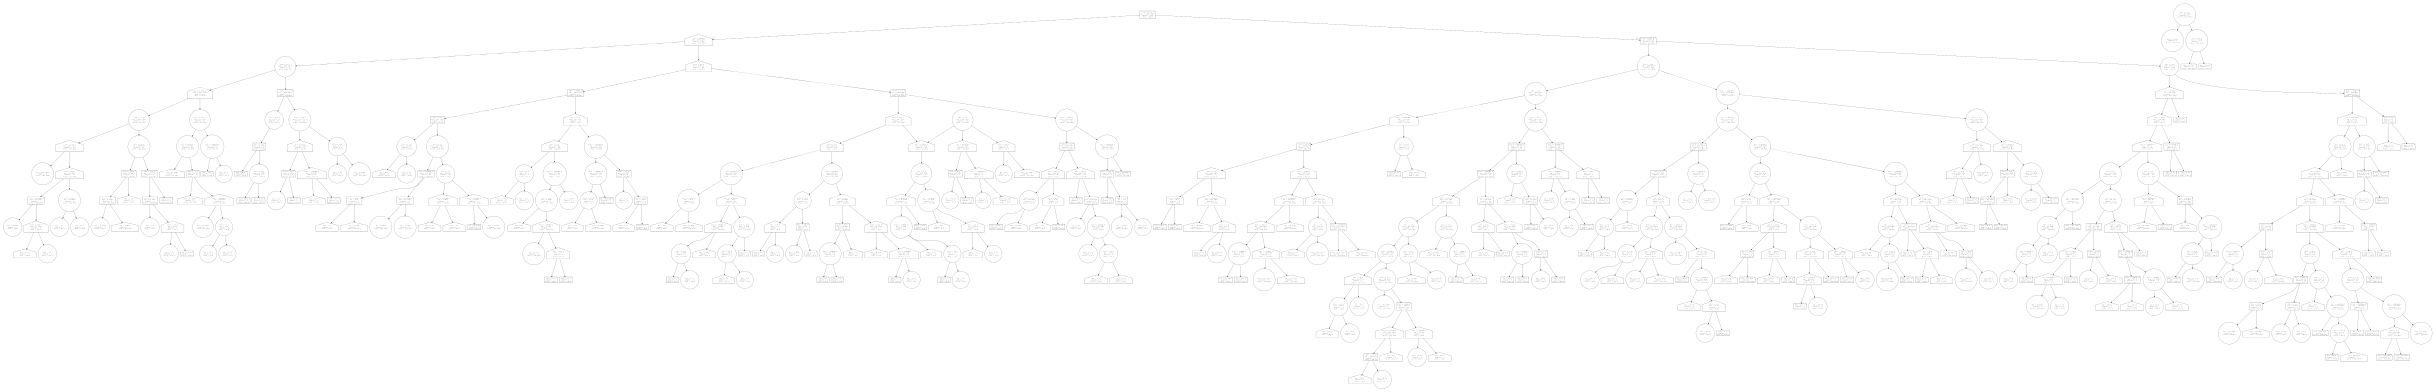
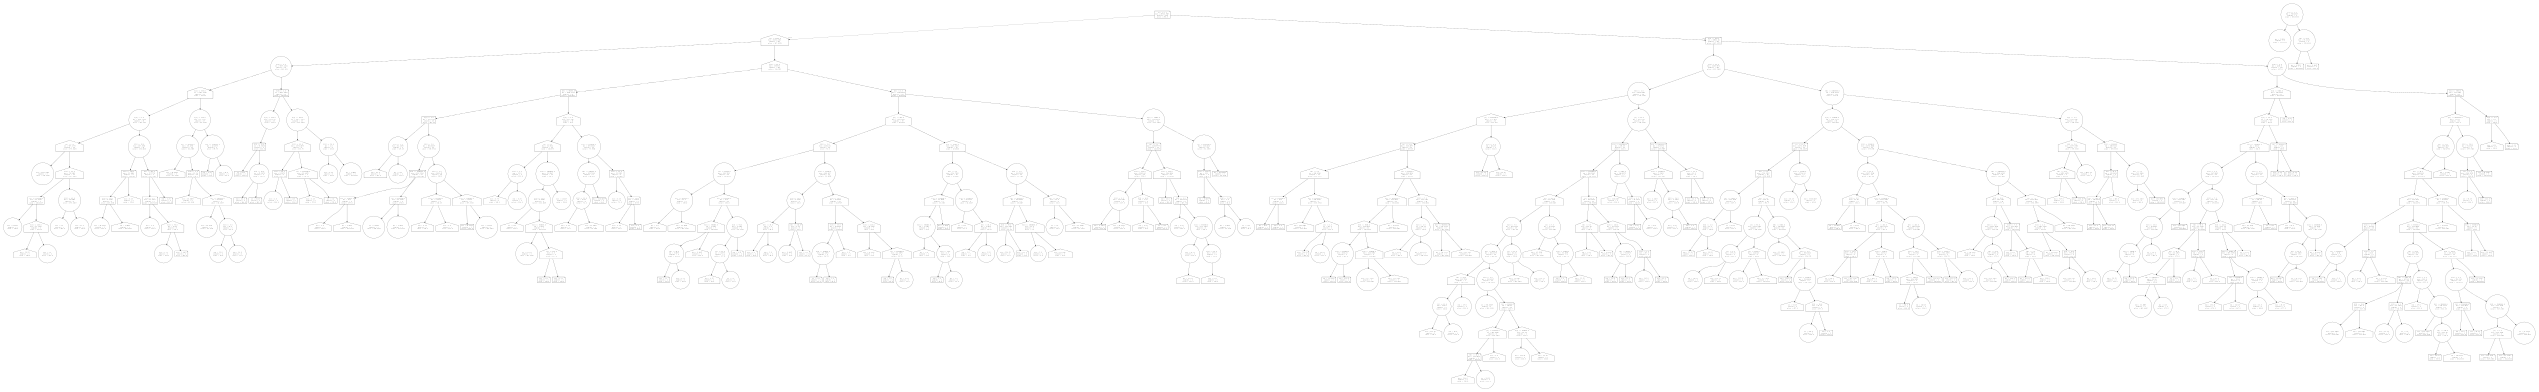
edge "X[0] <= 2.0 mse = 244.2041 samples = 14 value = 19.7143" -> "X[5] <= 55000.0 mse = 185.4221 samples = 29 value = 22.4828": reversed
edge "X[3] <= 90.0 mse = 171.5 samples = 4 value = 157.0" -> "mse = 342.25 samples = 2 value = 157.5": now "mse = 56.25 samples = 2 value = 170.5" -> "mse = 342.25 samples = 2 value = 157.5"
